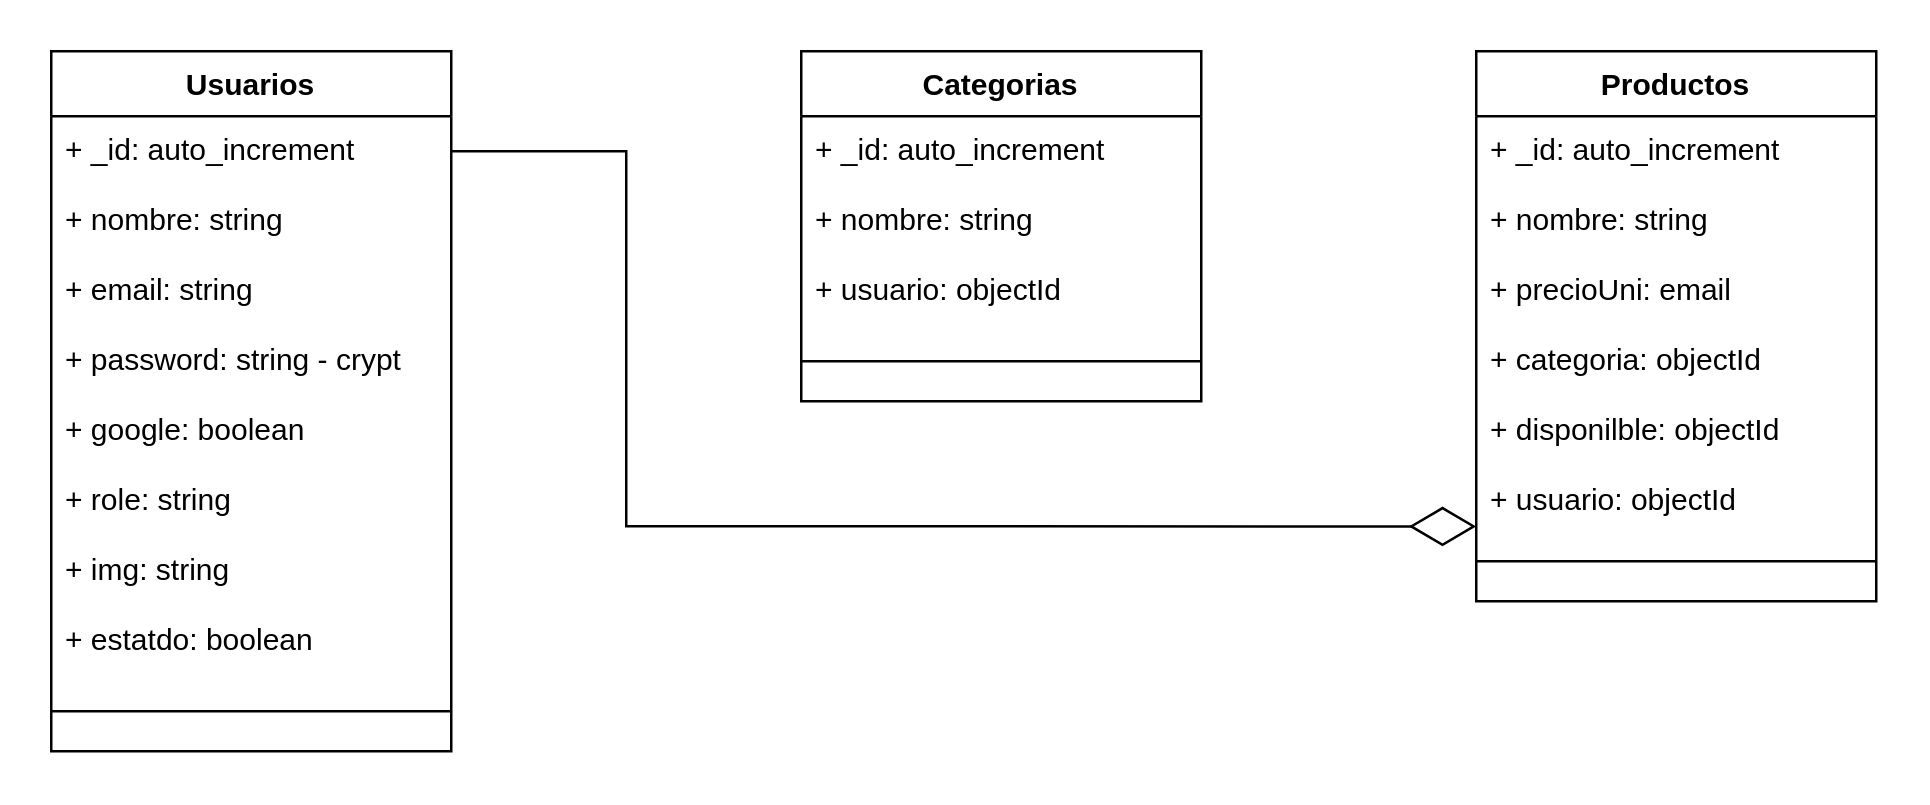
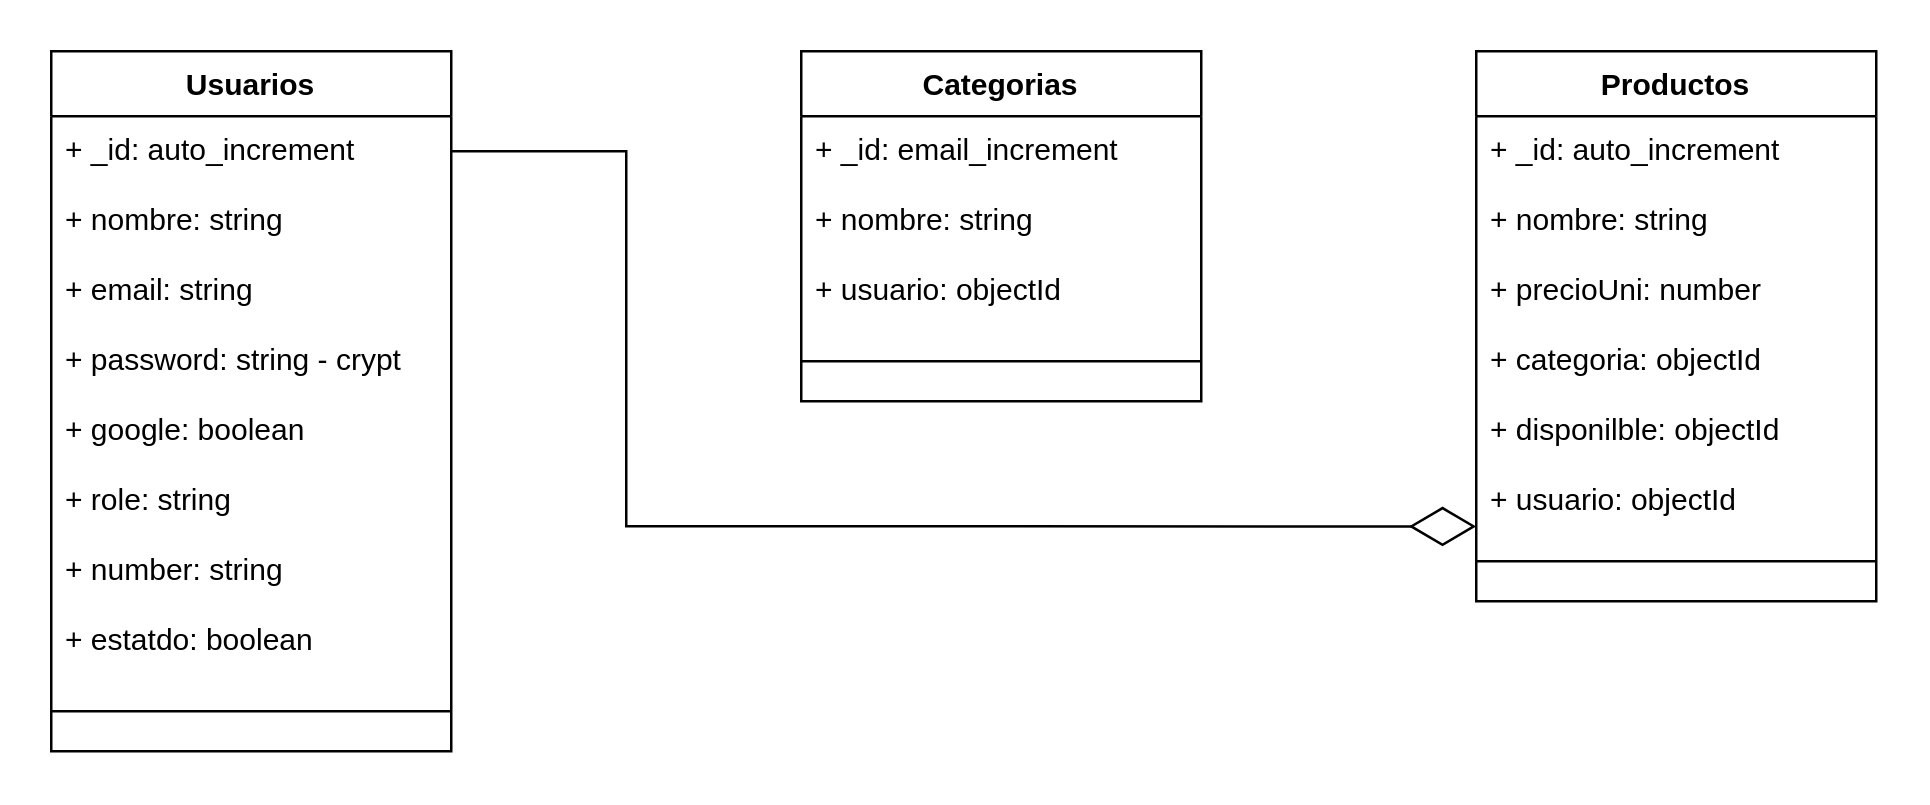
node "+ _id: auto_increment + nombre: string + email: string + password: string - crypt + google: boolean + role: string + img: string + estatdo: boolean": label "+ _id: auto_increment + nombre: string + email: string + password: string - crypt + google: boolean + role: string + img: string + estatdo: boolean" -> "+ _id: auto_increment + nombre: string + email: string + password: string - crypt + google: boolean + role: string + number: string + estatdo: boolean"
node "+ _id: auto_increment + nombre: string + usuario: objectId": label "+ _id: auto_increment + nombre: string + usuario: objectId" -> "+ _id: email_increment + nombre: string + usuario: objectId"
node "+ _id: auto_increment + nombre: string + precioUni: email + categoria: objectId + disponilble: objectId + usuario: objectId": label "+ _id: auto_increment + nombre: string + precioUni: email + categoria: objectId + disponilble: objectId + usuario: objectId" -> "+ _id: auto_increment + nombre: string + precioUni: number + categoria: objectId + disponilble: objectId + usuario: objectId"
